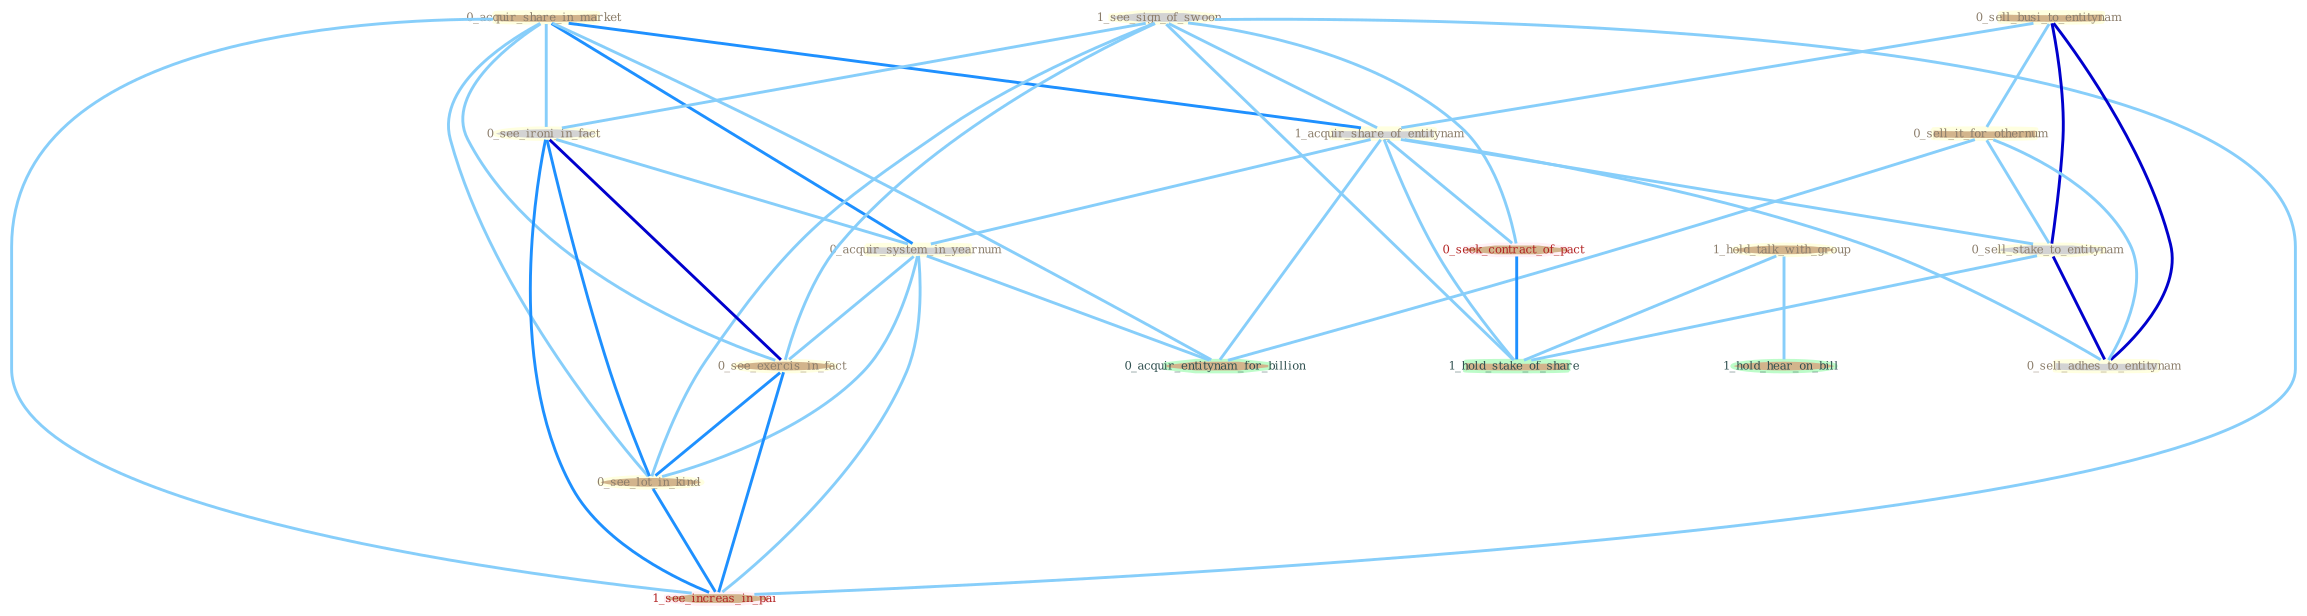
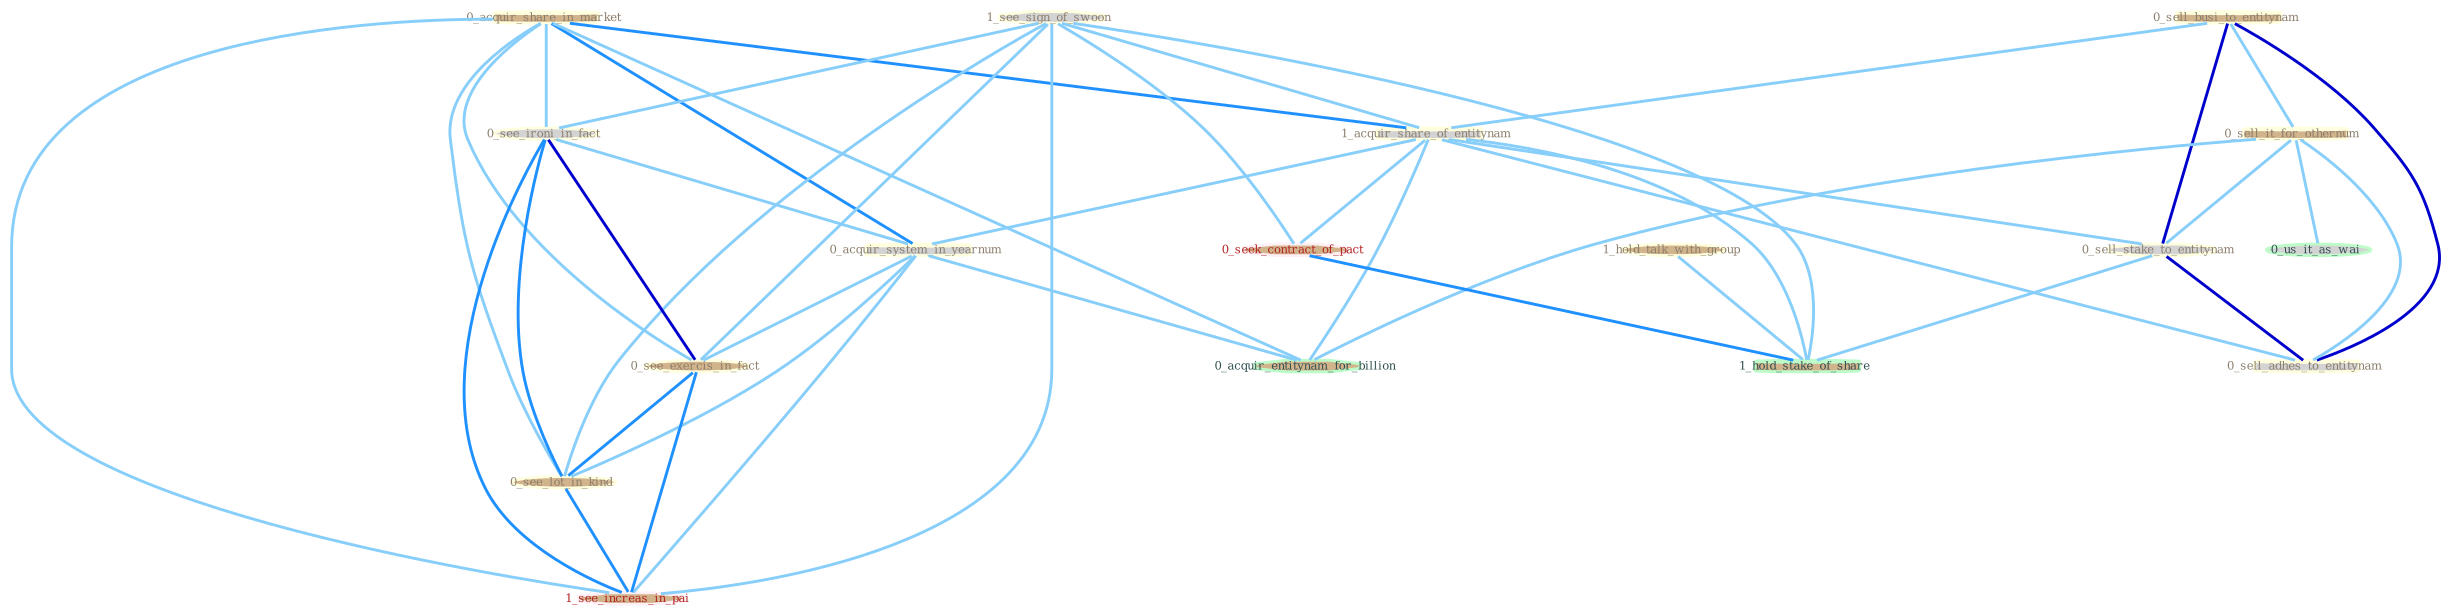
node "0_us_it_as_wai": added
node "1_hold_hear_on_bill": removed
